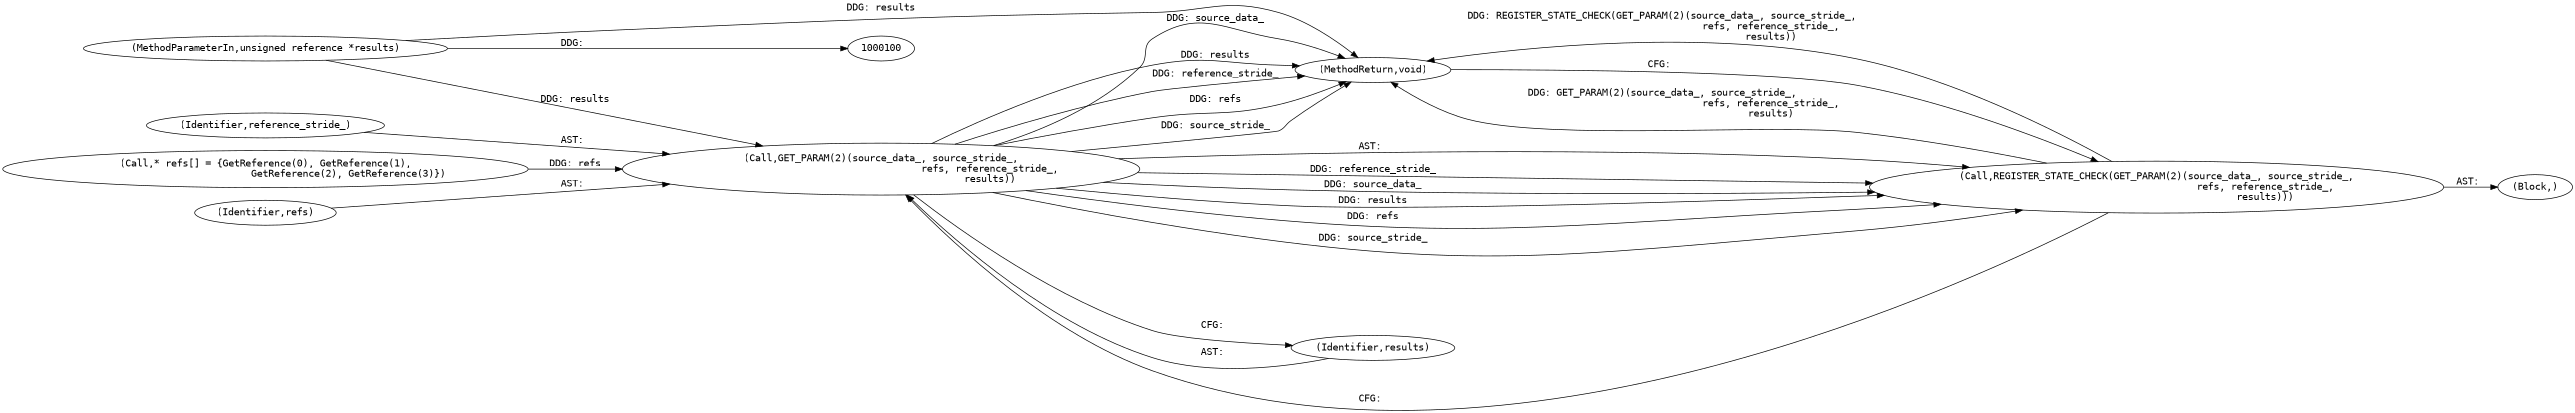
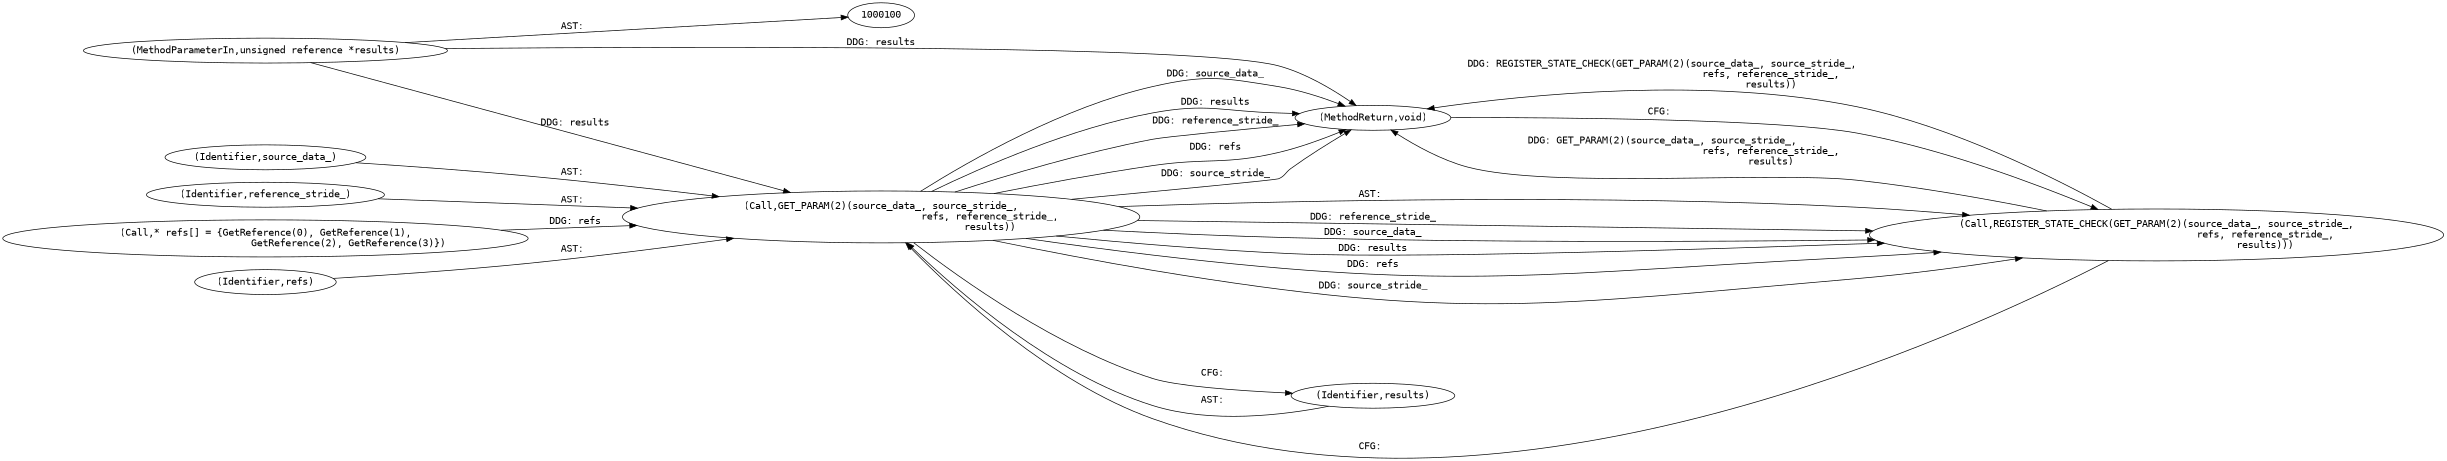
edge "(MethodParameterIn,unsigned reference *results)" -> "1000100": label "DDG: " -> "AST: "
node "(Identifier,source_data_)": added
node "(Block,)": removed
